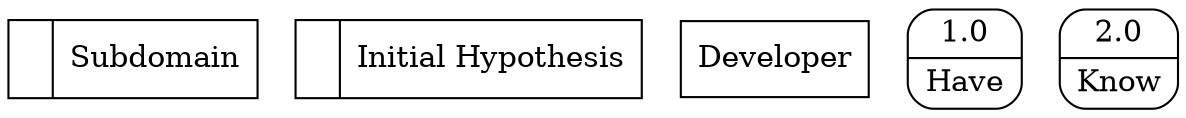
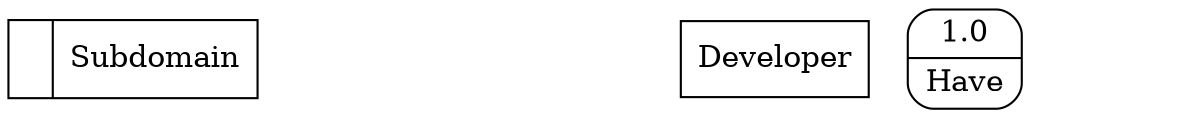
node "Initial Hypothesis": removed
node "2.0": removed
